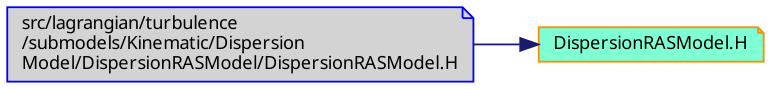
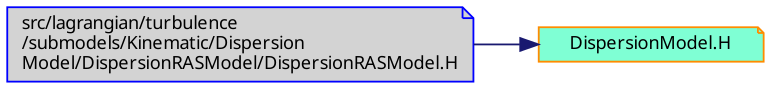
node "DispersionRASModel.H": label "DispersionRASModel.H" -> "DispersionModel.H"
